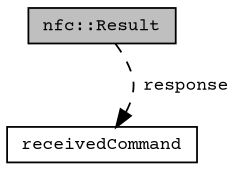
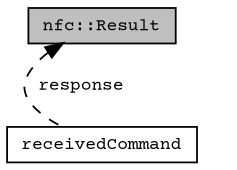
edge "nfc::Result" -> "receivedCommand": reversed
